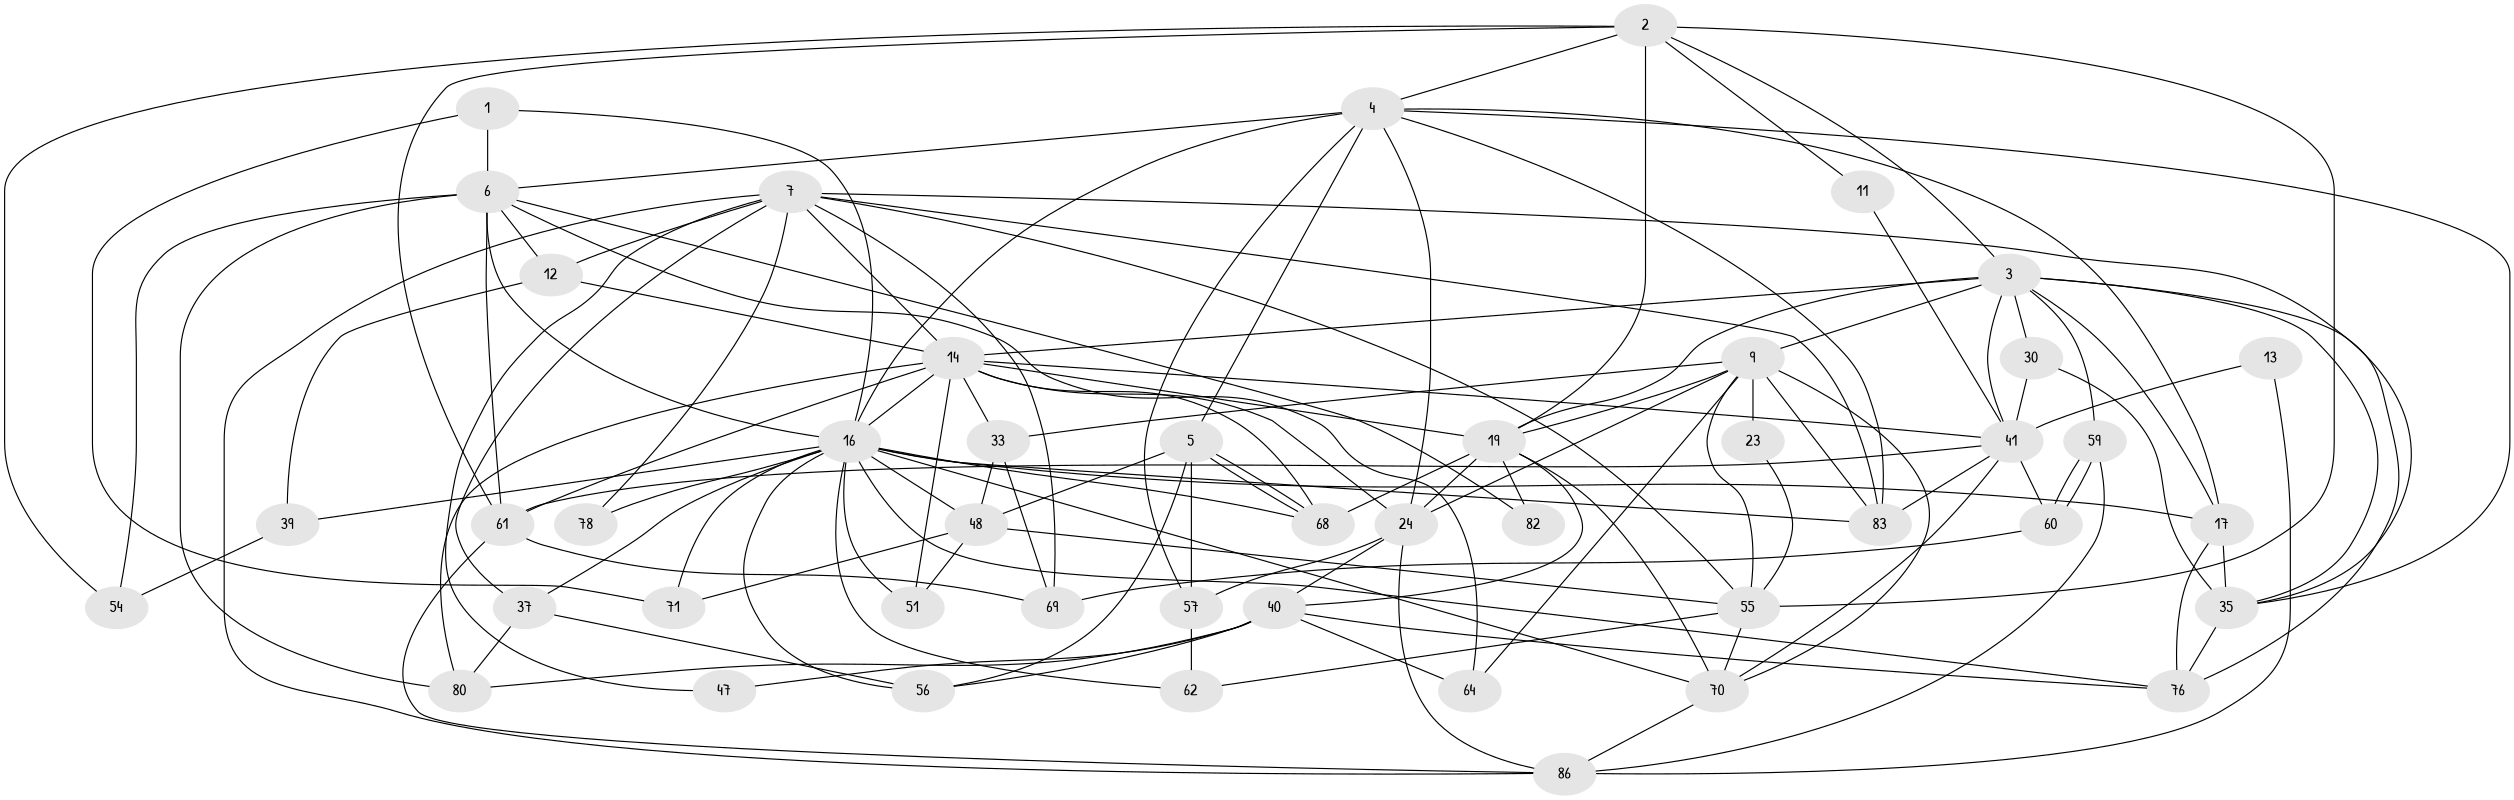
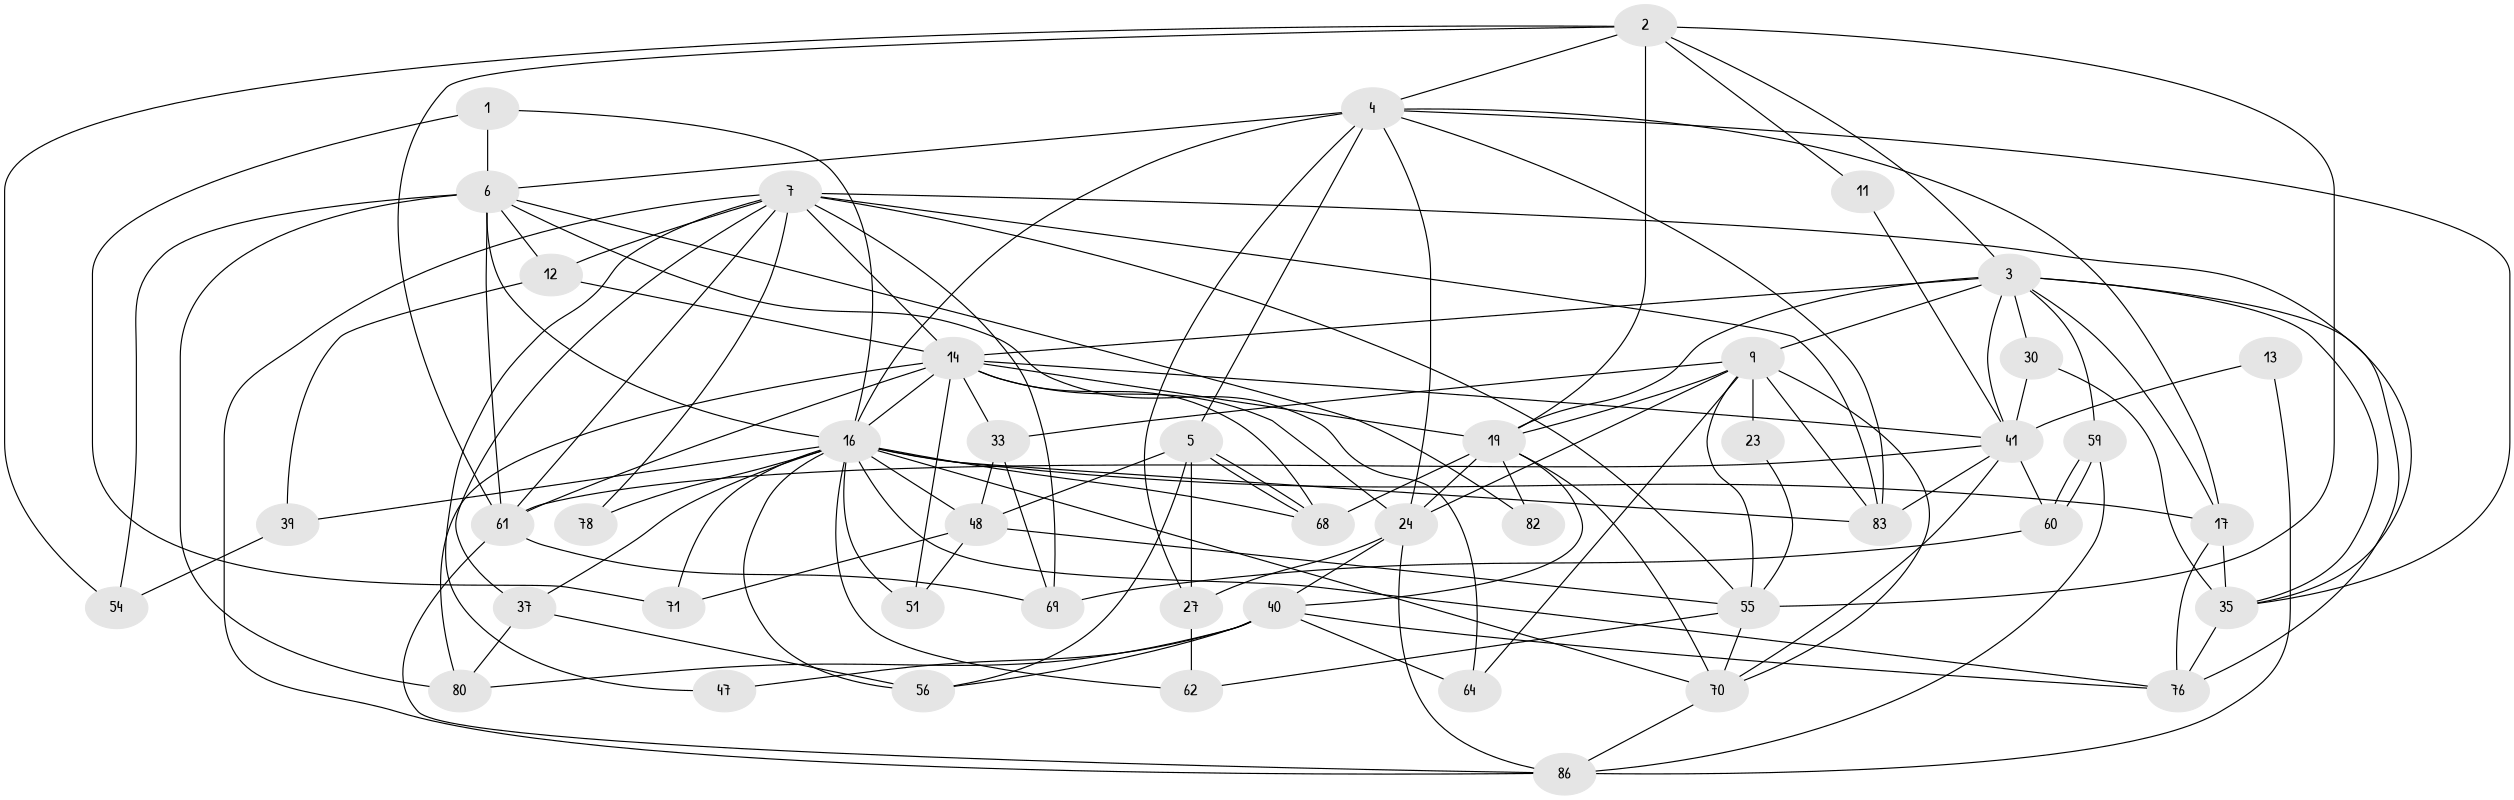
edge "7" -- "61": added
node "57": label "57" -> "27"
